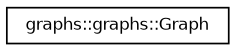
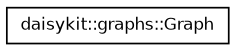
node "graphs::graphs::Graph": label "graphs::graphs::Graph" -> "daisykit::graphs::Graph"
